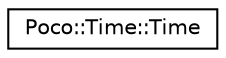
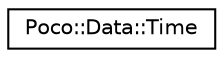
node "Poco::Time::Time": label "Poco::Time::Time" -> "Poco::Data::Time"
